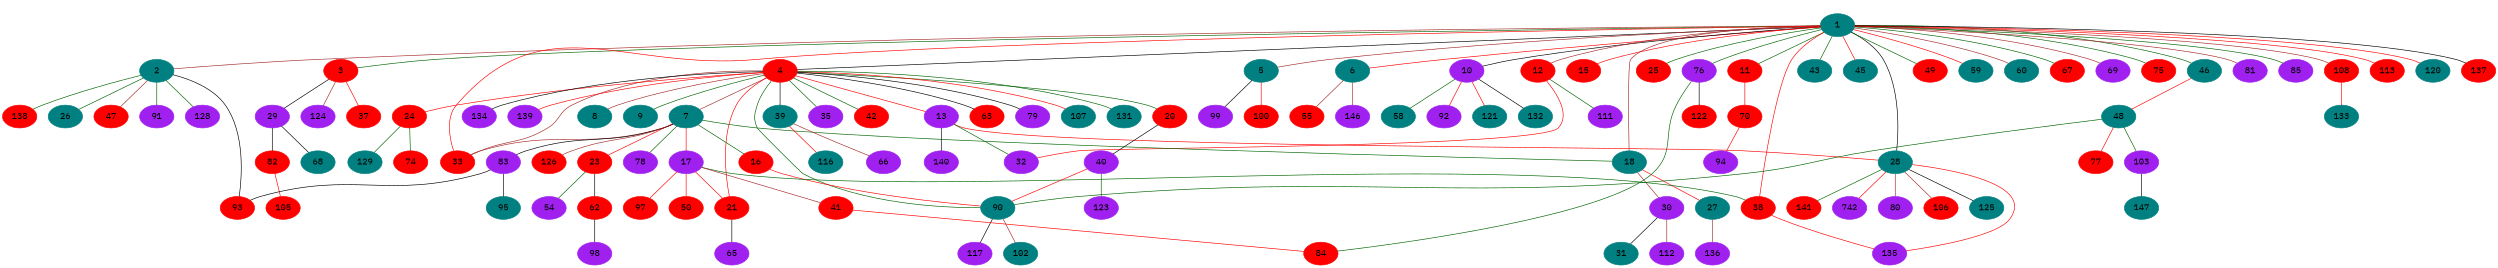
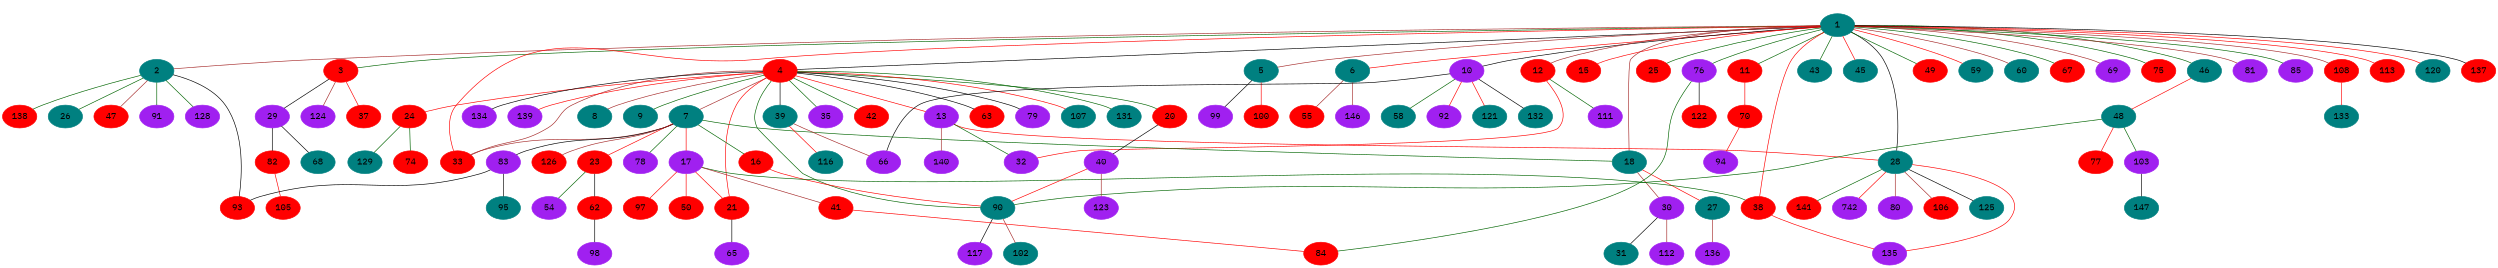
edge "10" -- "66": added
edge "13" -- "140": color black -> brown
edge "40" -- "123": color darkgreen -> brown
